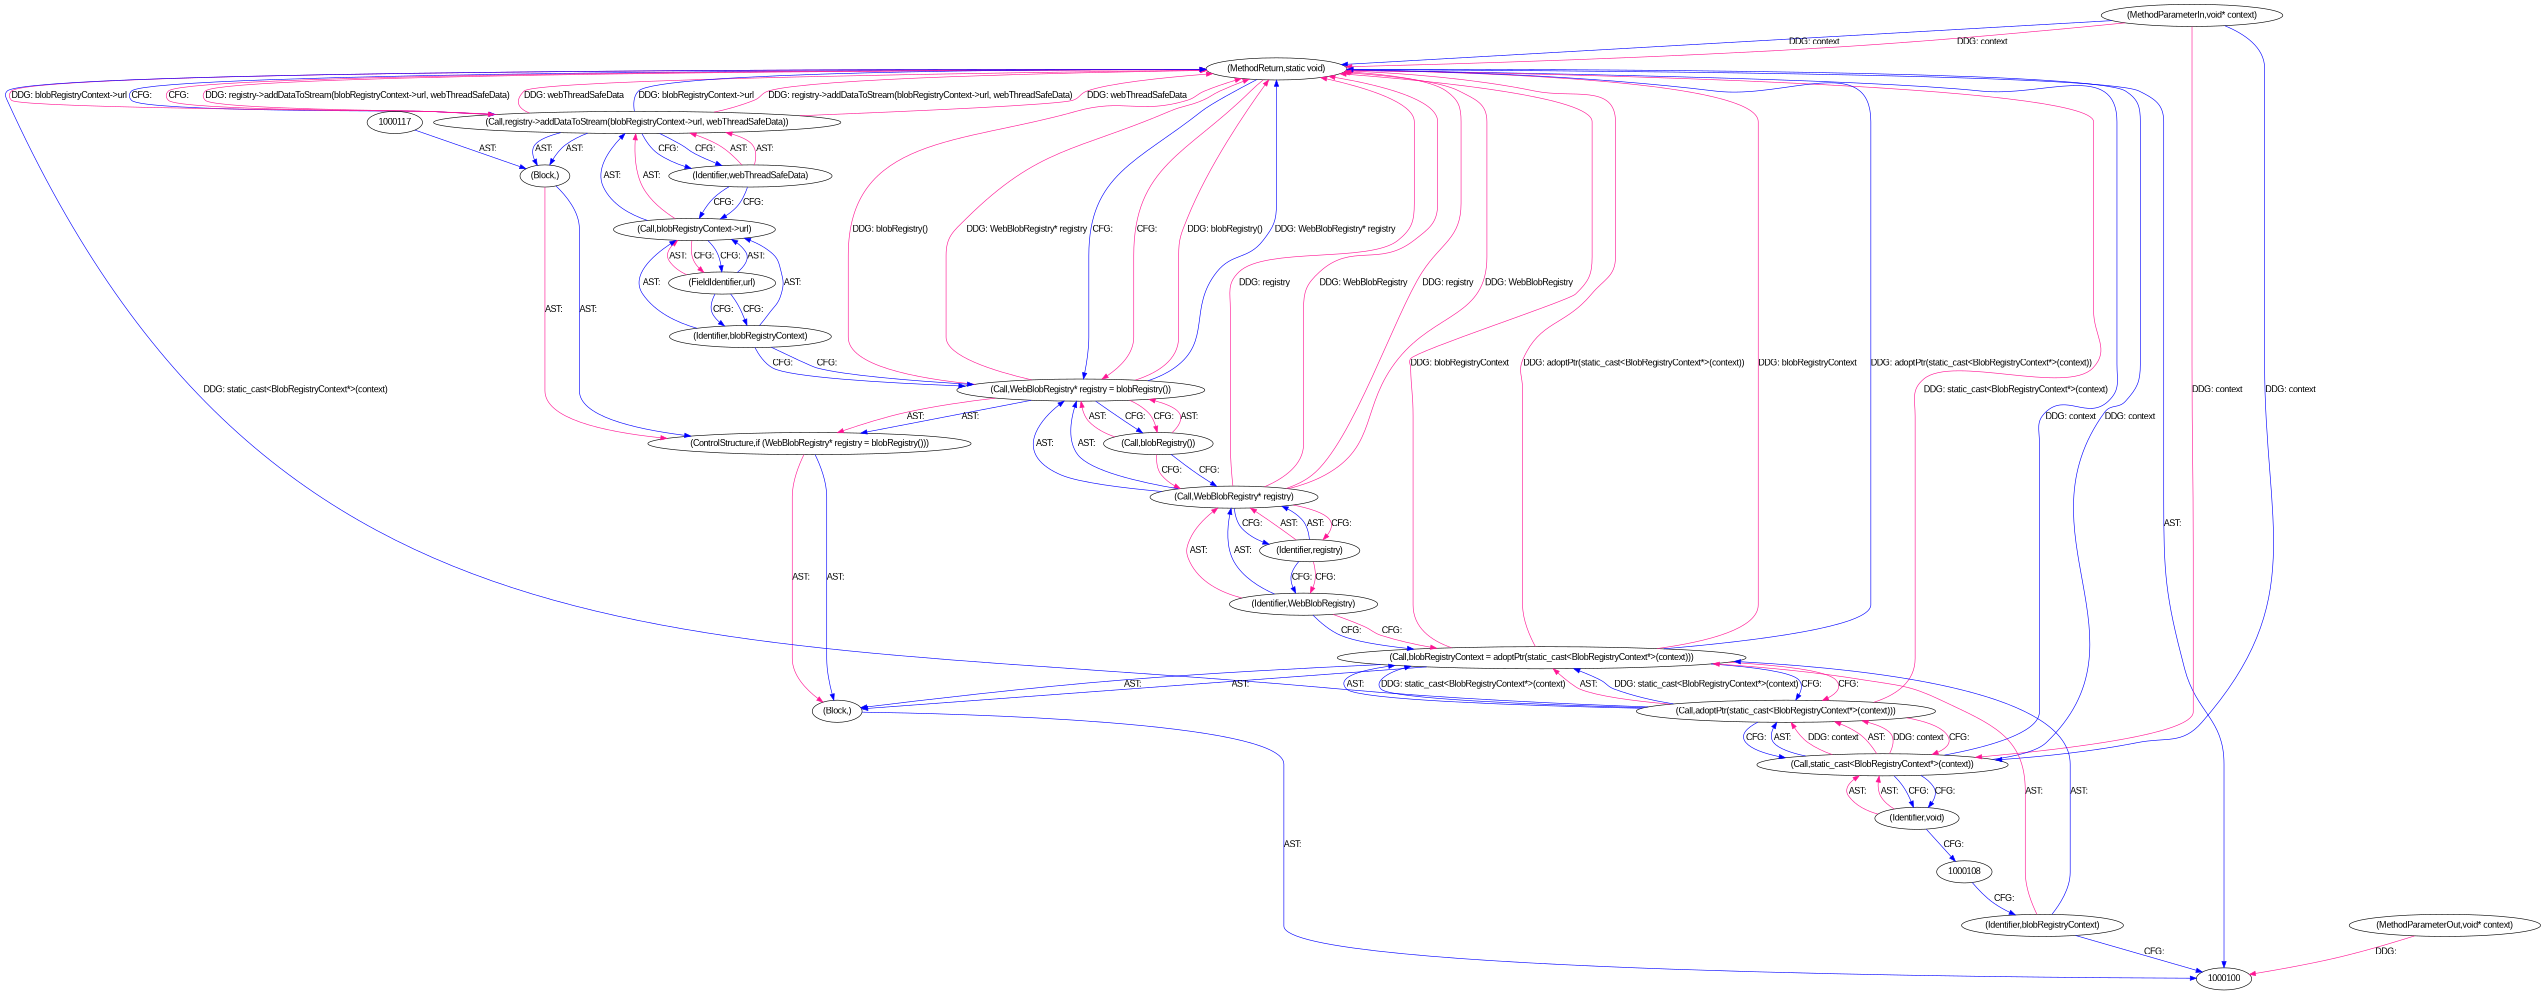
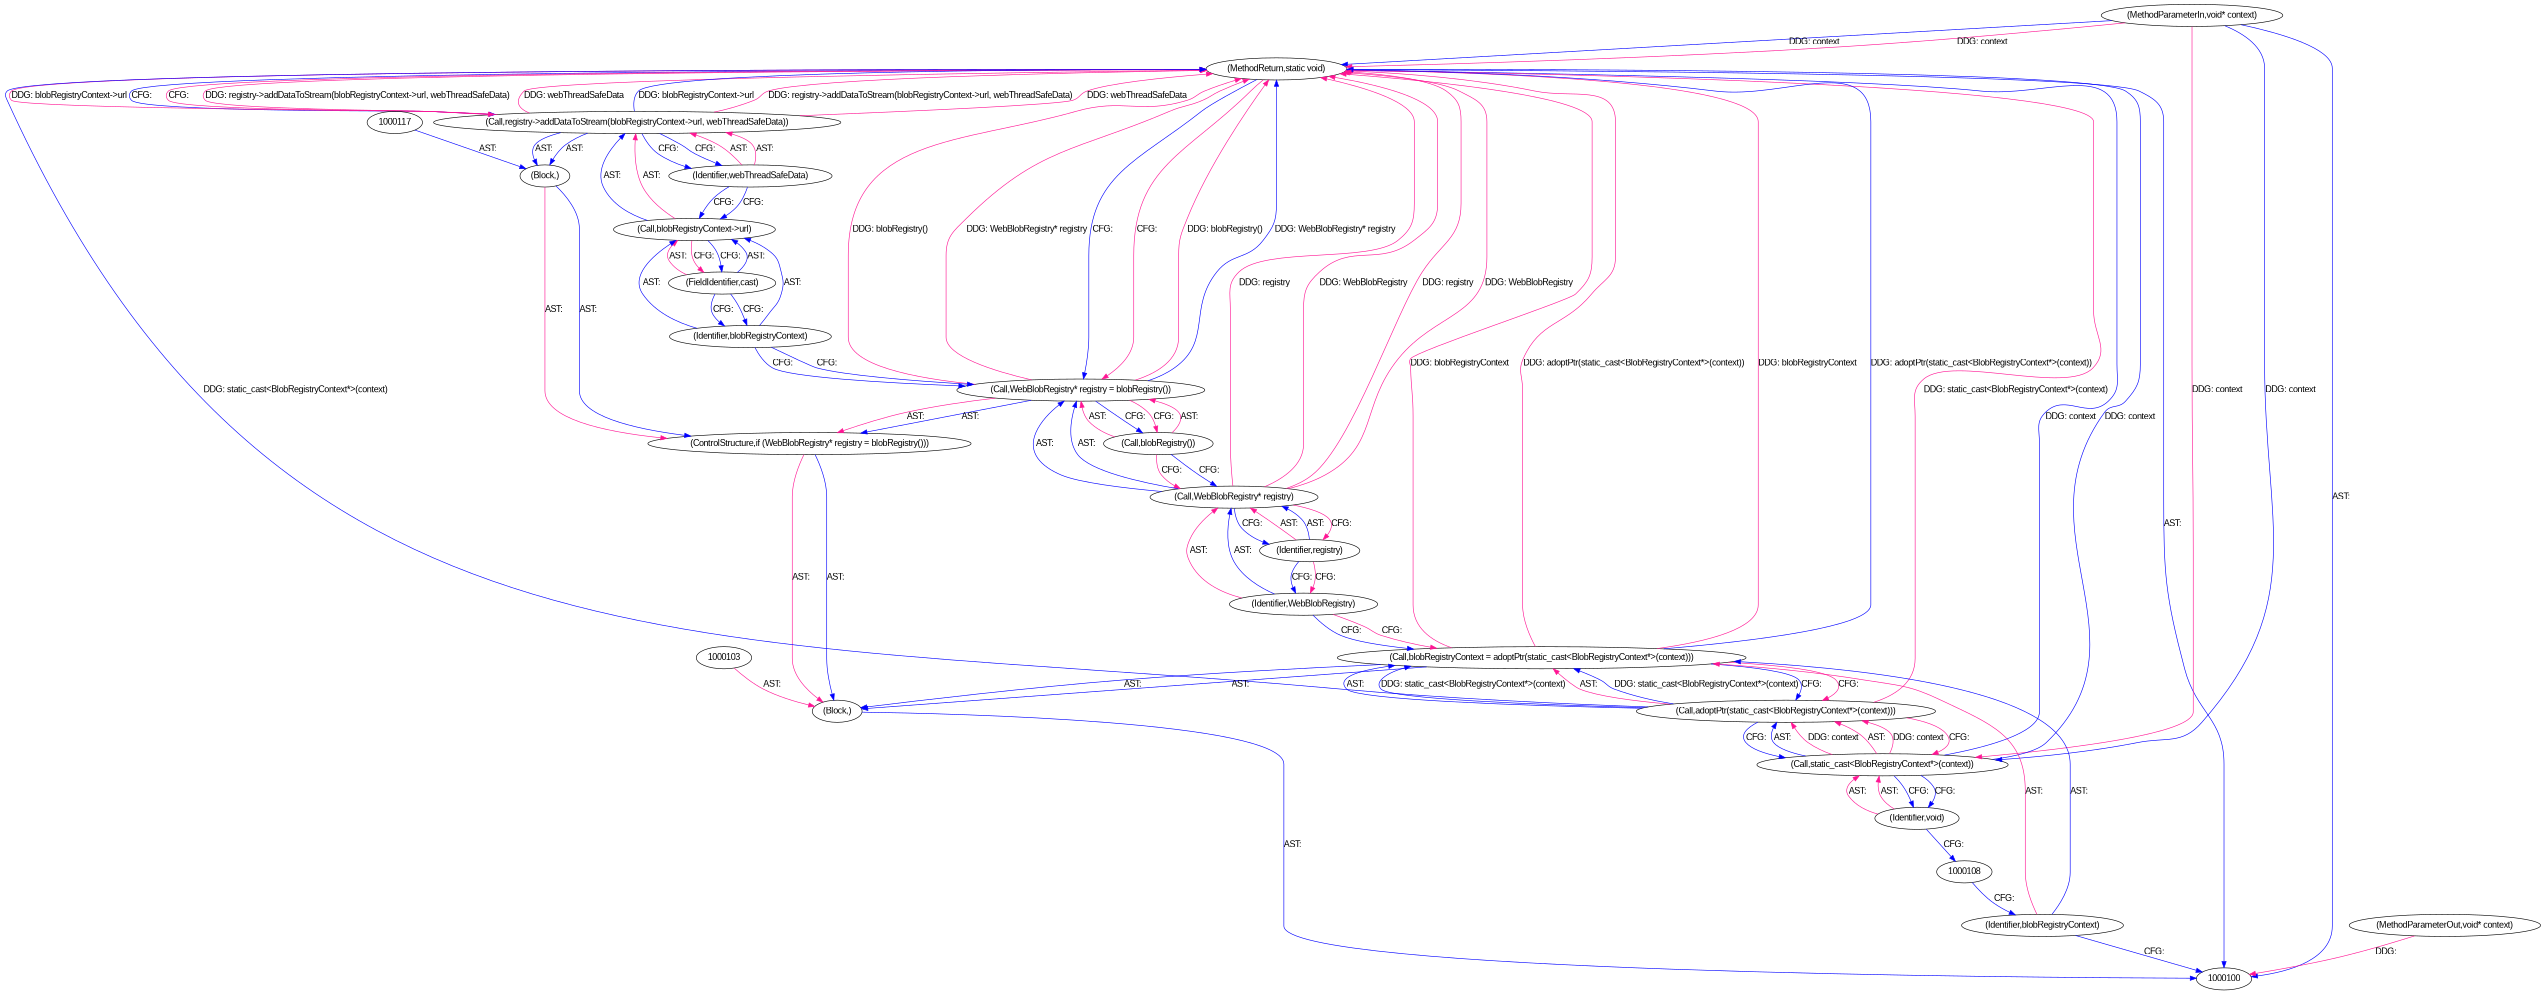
node "(FieldIdentifier,url)": label "(FieldIdentifier,url)" -> "(FieldIdentifier,cast)"
edge "(MethodParameterIn,void* context)" -> "1000100": added, label "AST:"
node "1000103": added
